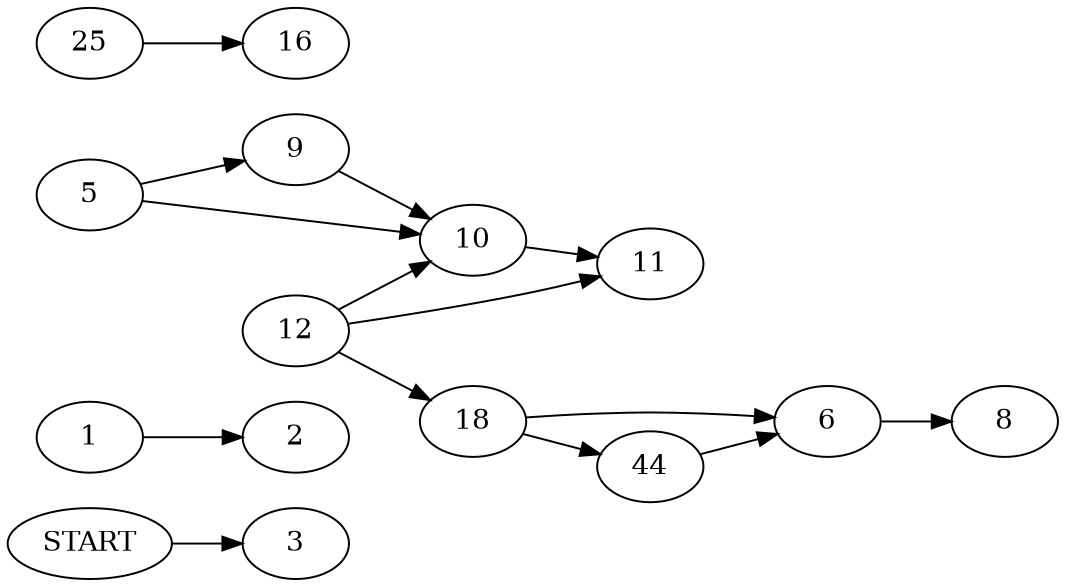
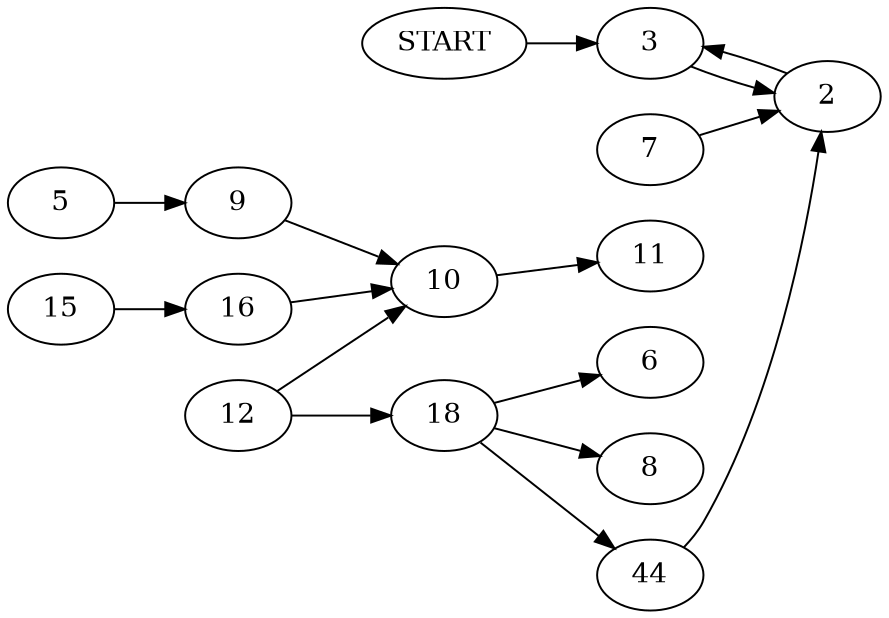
node "25": label "25" -> "15"
edge "2" -> "3": added
edge "3" -> "2": added
edge "5" -> "10": now "16" -> "10"
edge "12" -> "11": removed
edge "6" -> "8": now "18" -> "8"
node "1": label "1" -> "7"
edge "44" -> "6": now "44" -> "2"
